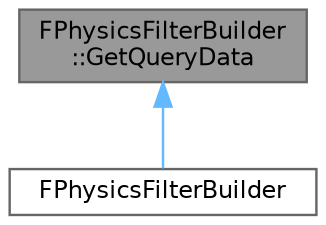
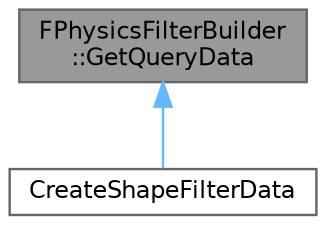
node "FPhysicsFilterBuilder": label "FPhysicsFilterBuilder" -> "CreateShapeFilterData"
